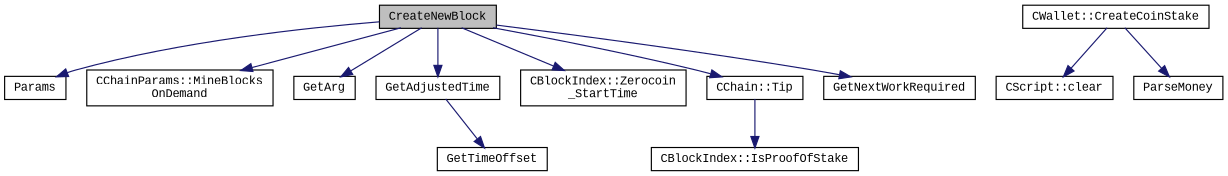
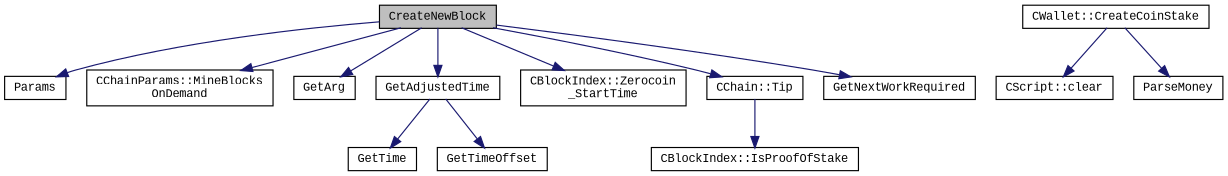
node "GetTime": added
